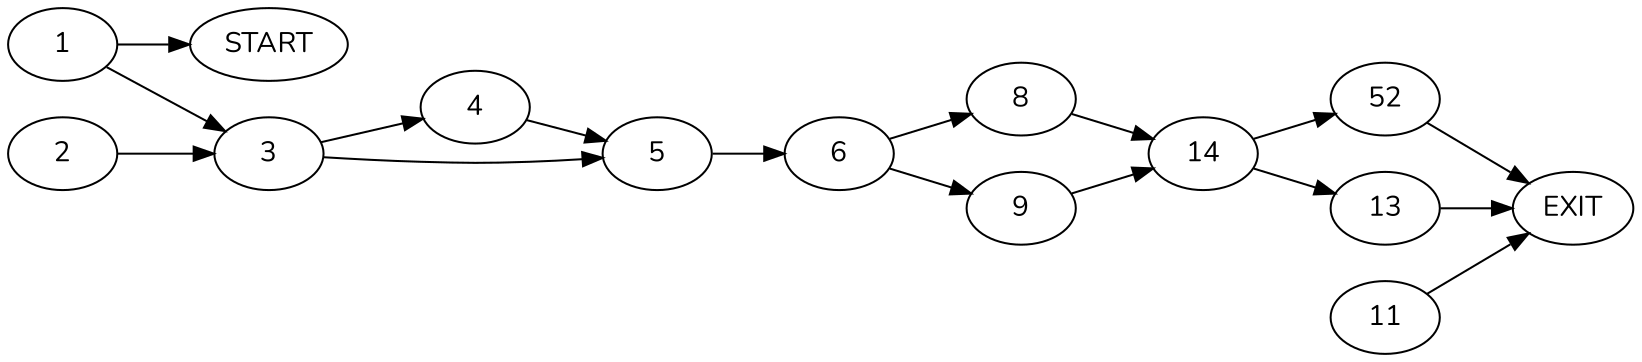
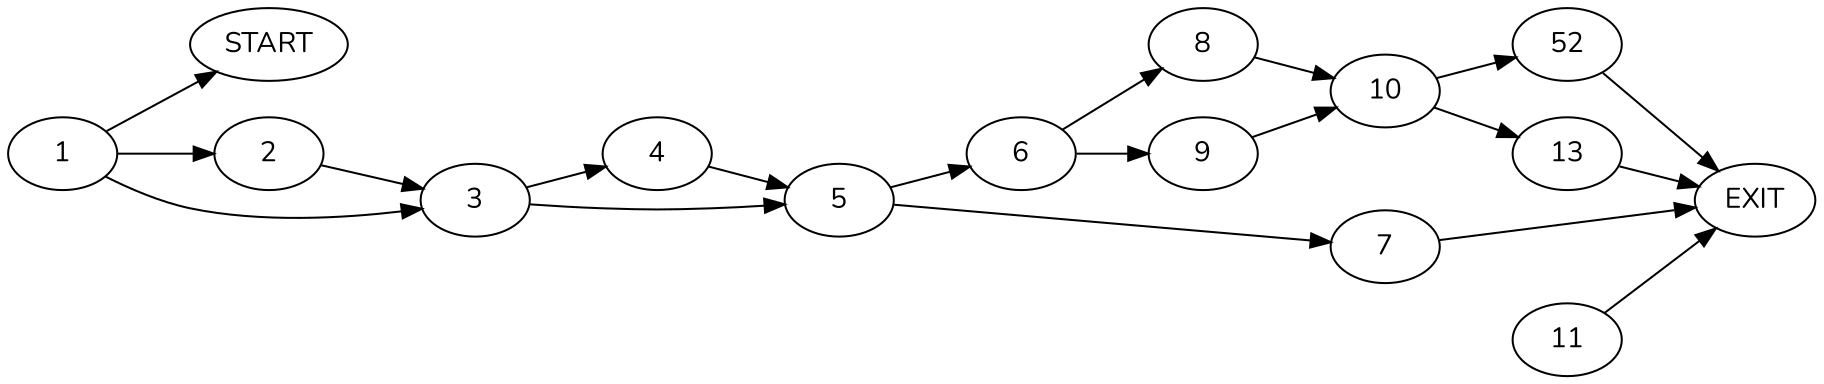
edge "1" -> "2": added
node "14": label "14" -> "10"
node "7": added
